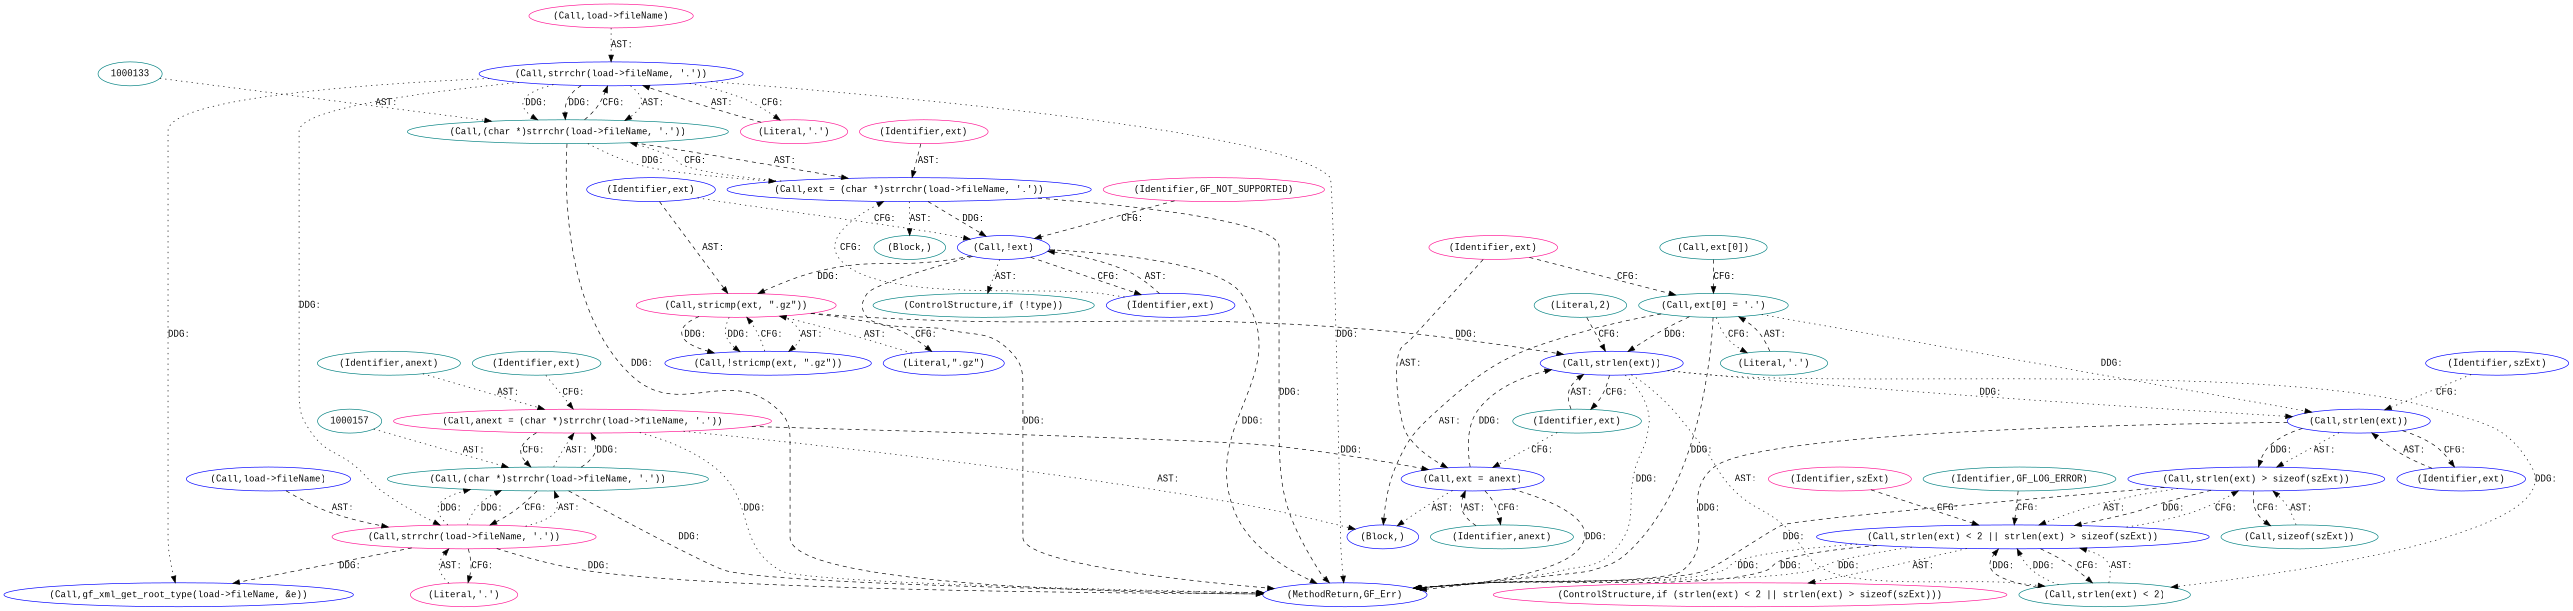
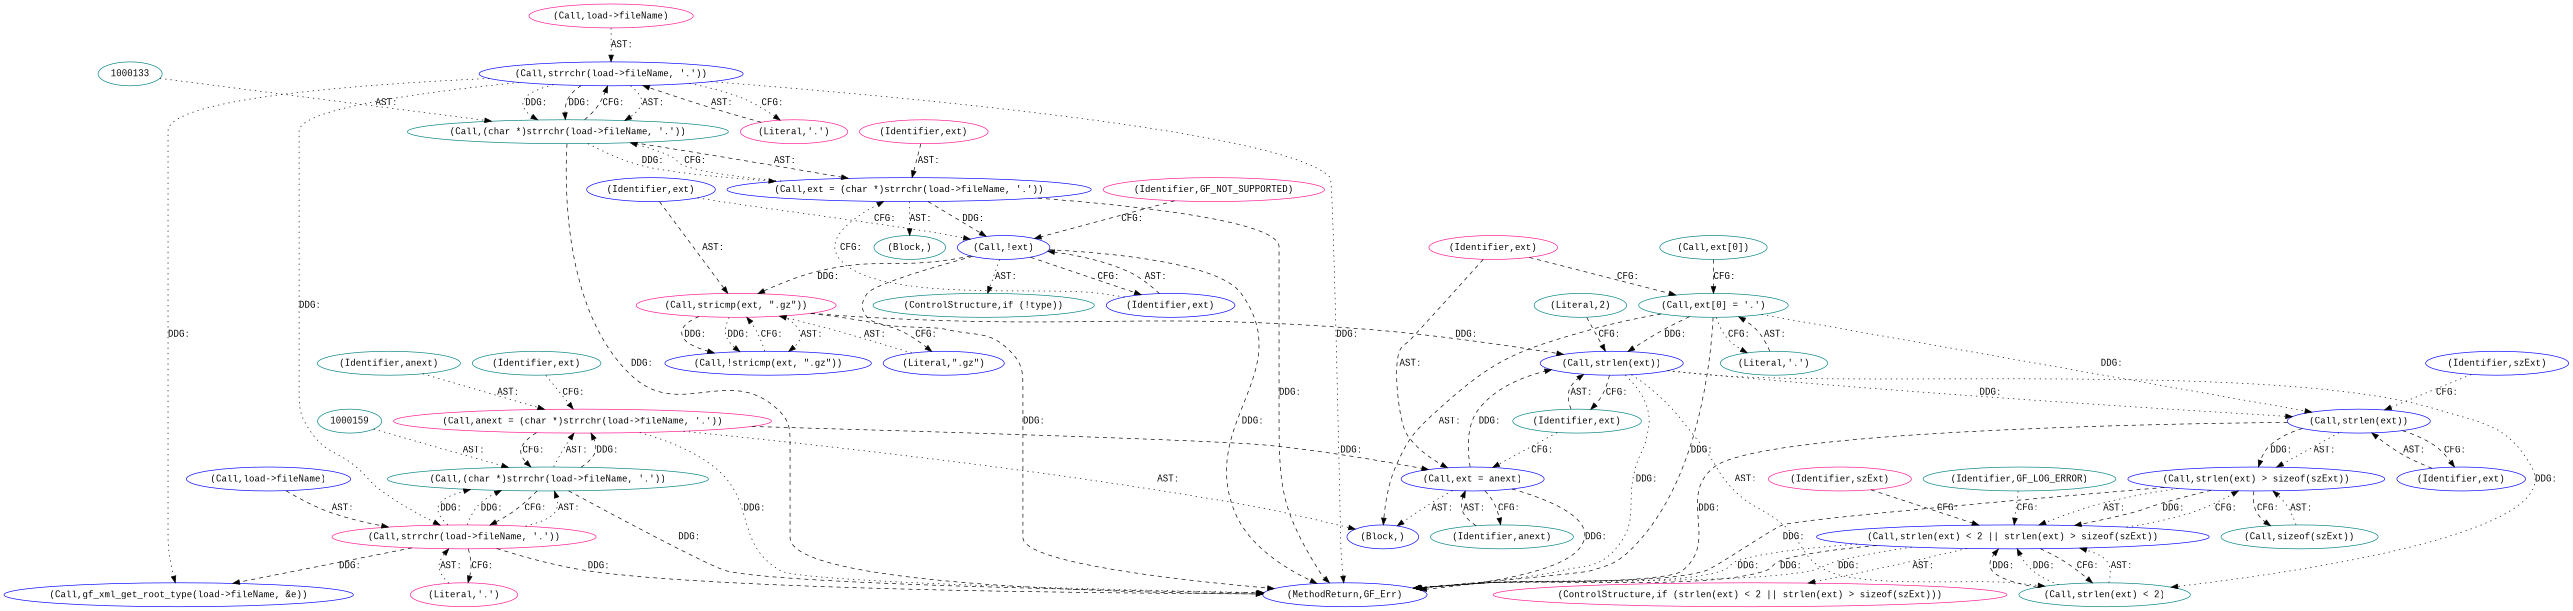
node "1000157": label "1000157" -> "1000159"
edge "(Identifier,GF_LOG_ERROR)" -> "(Call,strlen(ext) < 2 || strlen(ext) > sizeof(szExt))": style dashed -> dotted
